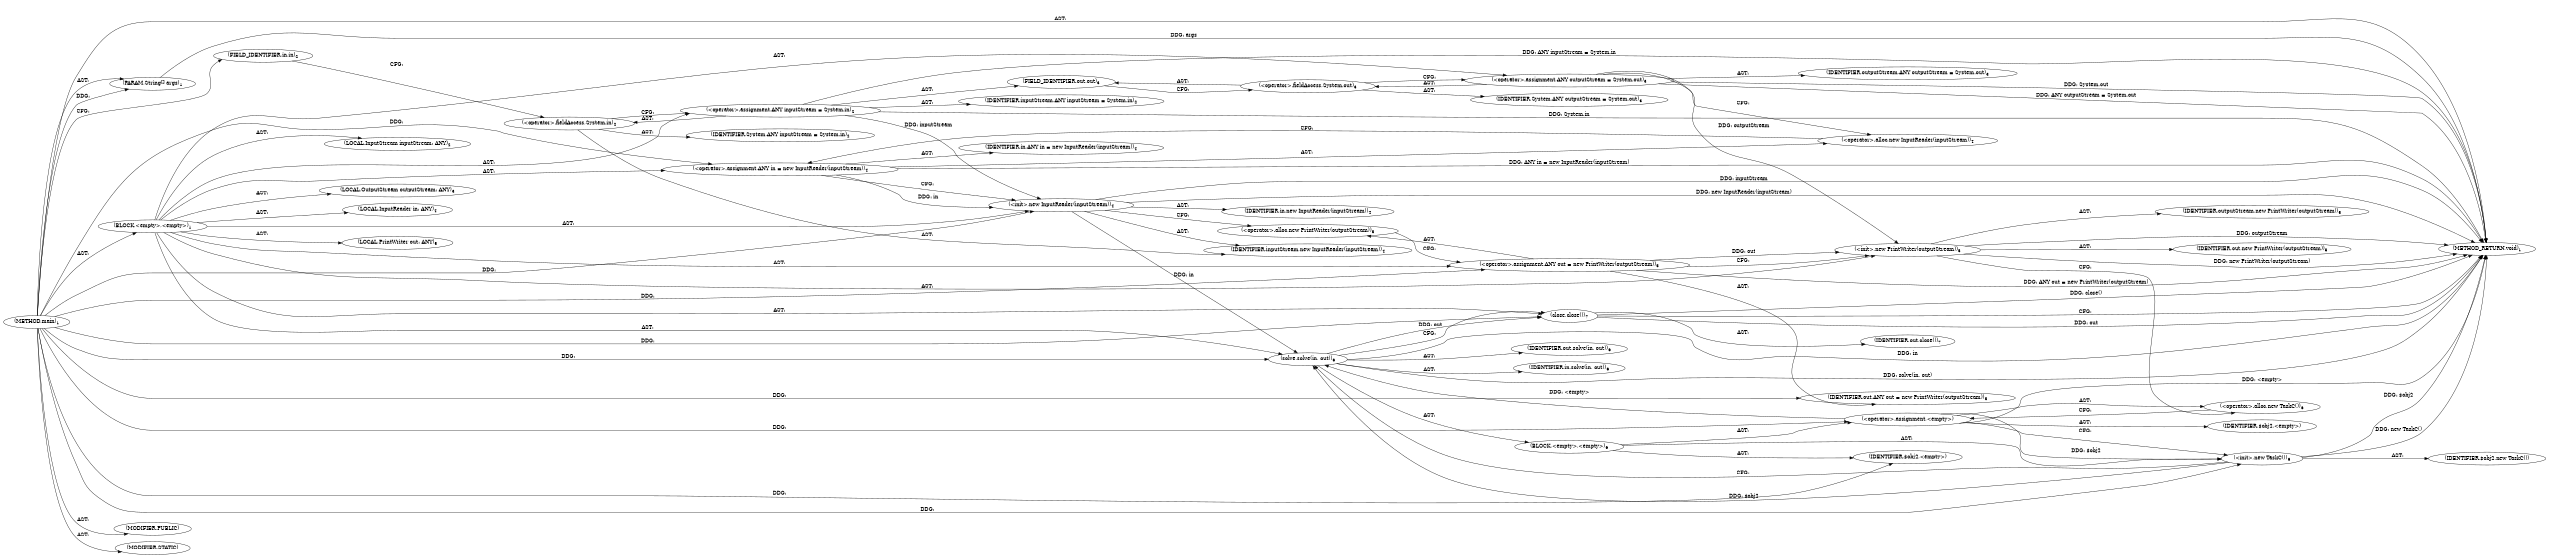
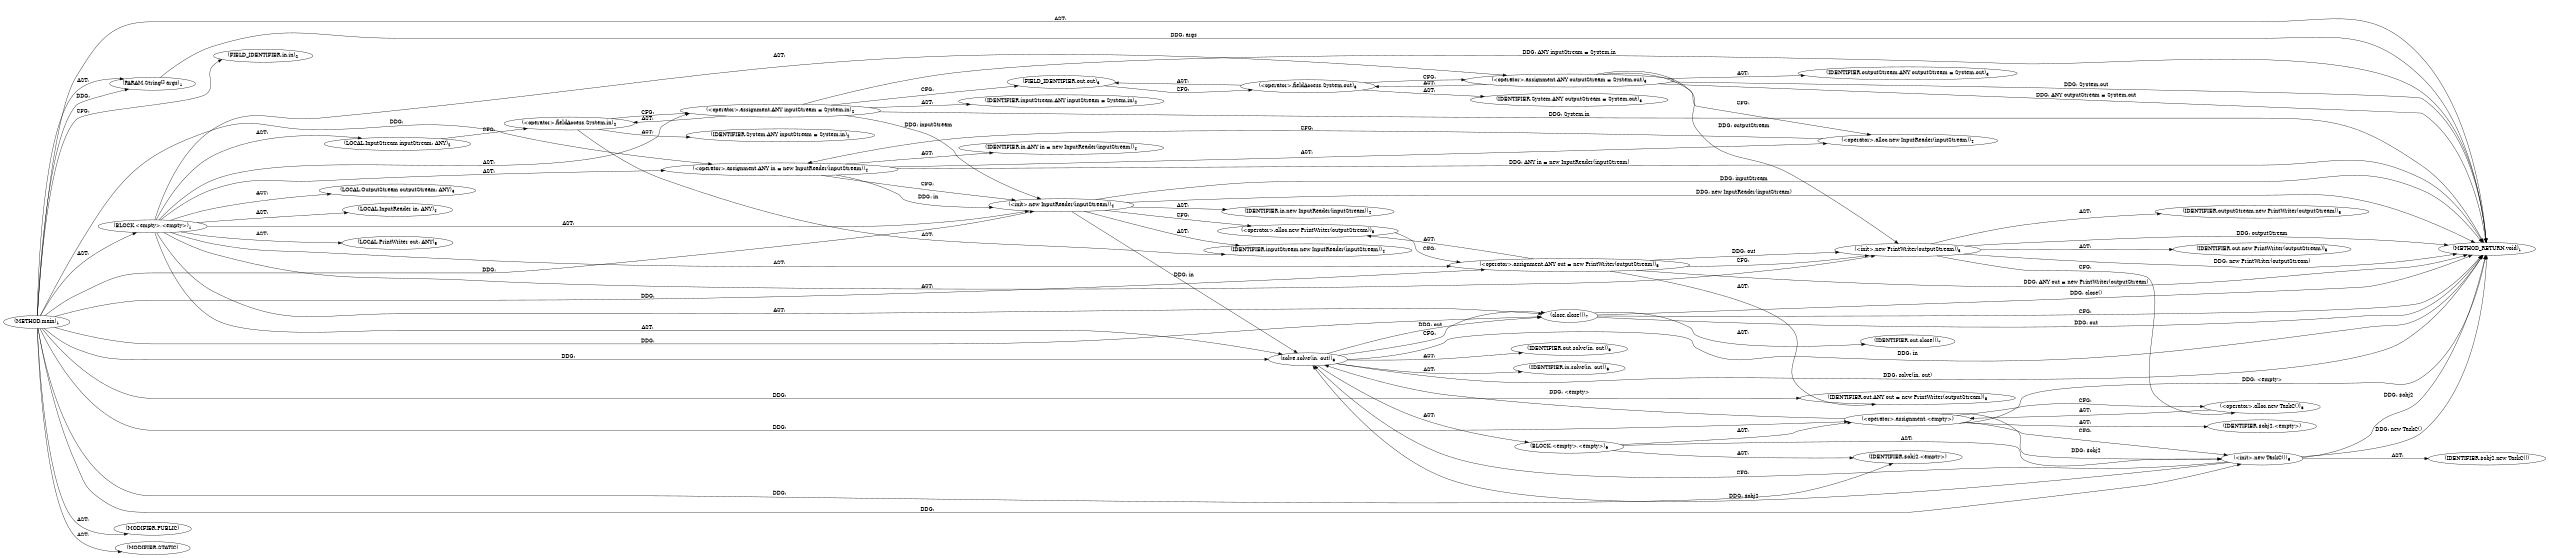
edge "(FIELD_IDENTIFIER,in,in)" -> "(<operator>.fieldAccess,System.in)": now "(LOCAL,InputStream inputStream: ANY)" -> "(<operator>.fieldAccess,System.in)"
edge "(<operator>.assignment,ANY inputStream = System.in)" -> "(FIELD_IDENTIFIER,out,out)": label "AST: " -> "CFG: "
edge "(<operator>.assignment,<empty>)" -> "(<operator>.alloc,new TaskC())": label "AST: " -> "CFG: "
edge "(<operator>.alloc,new TaskC())" -> "(<operator>.assignment,<empty>)": label "CFG: " -> "AST: "
